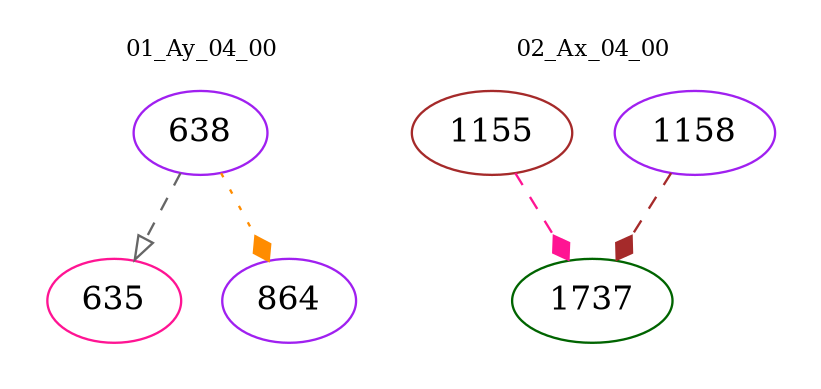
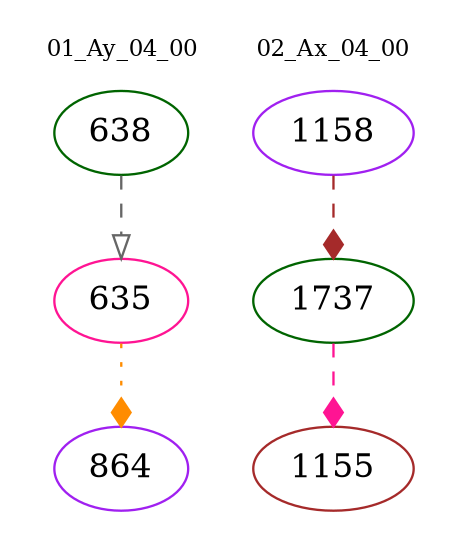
node "638": color purple -> darkgreen
edge "638" -> "864": now "635" -> "864"
edge "1155" -> "1737": reversed
